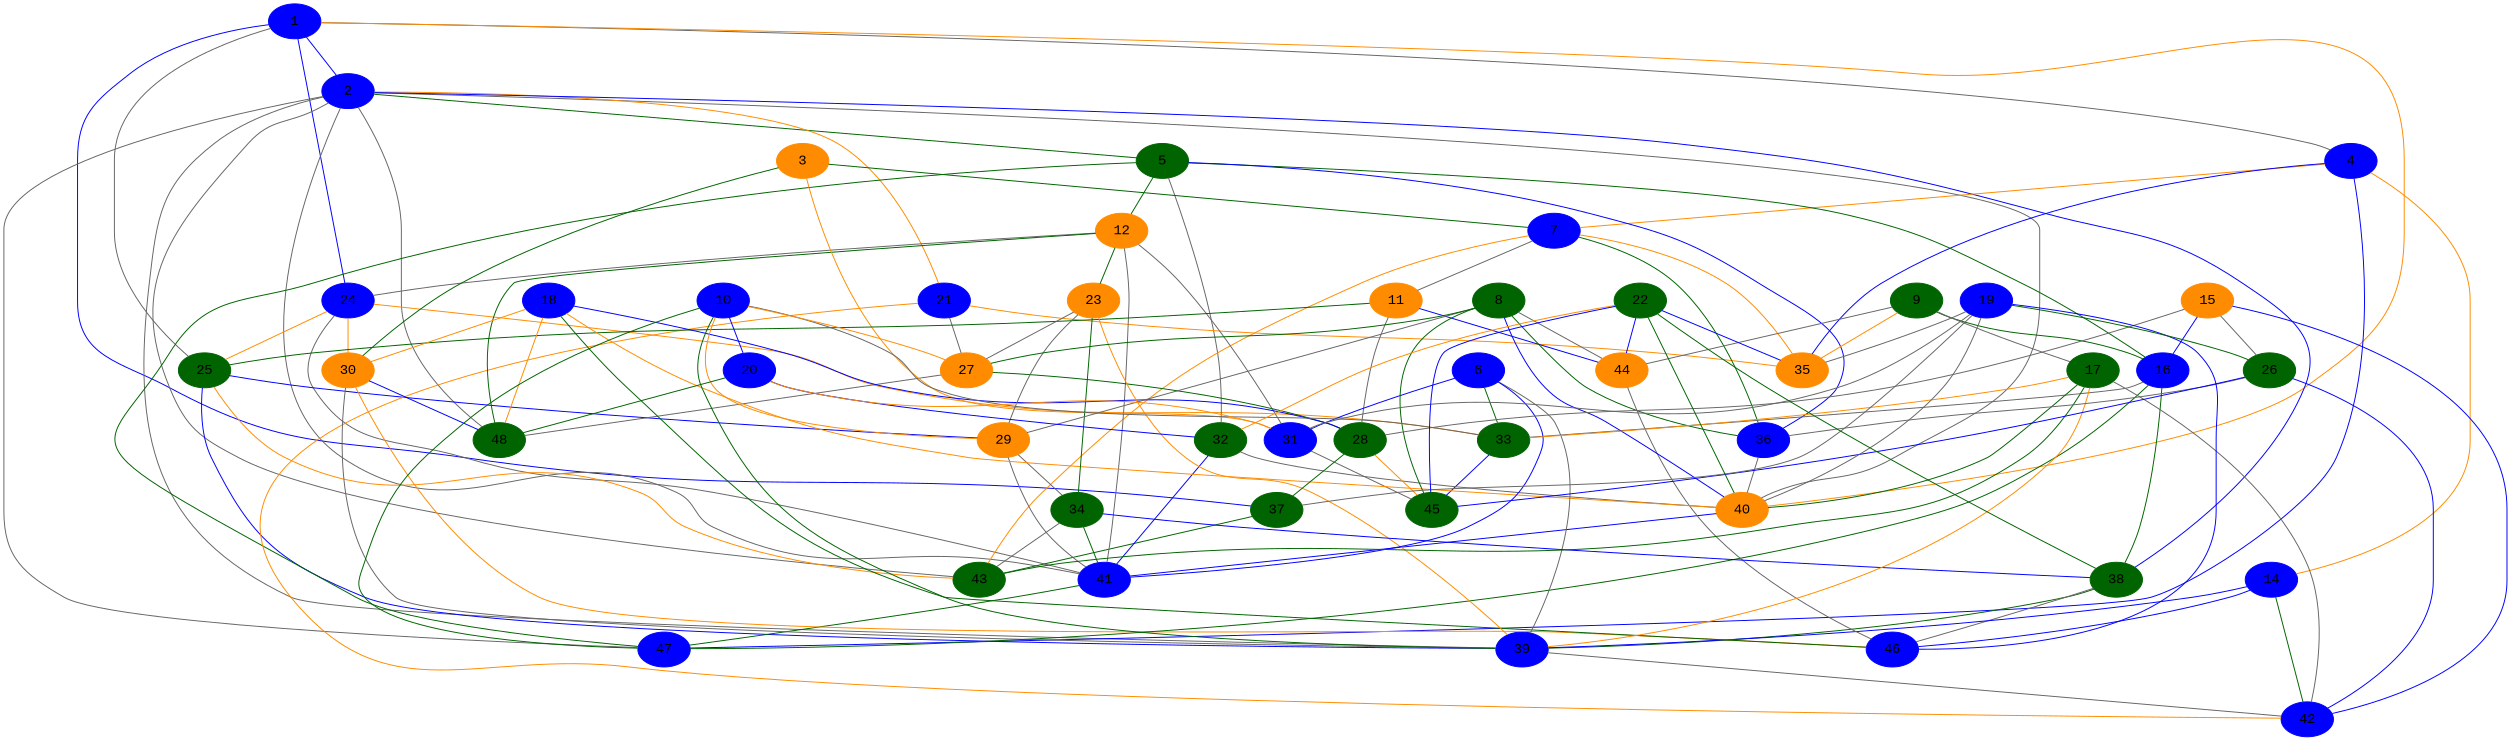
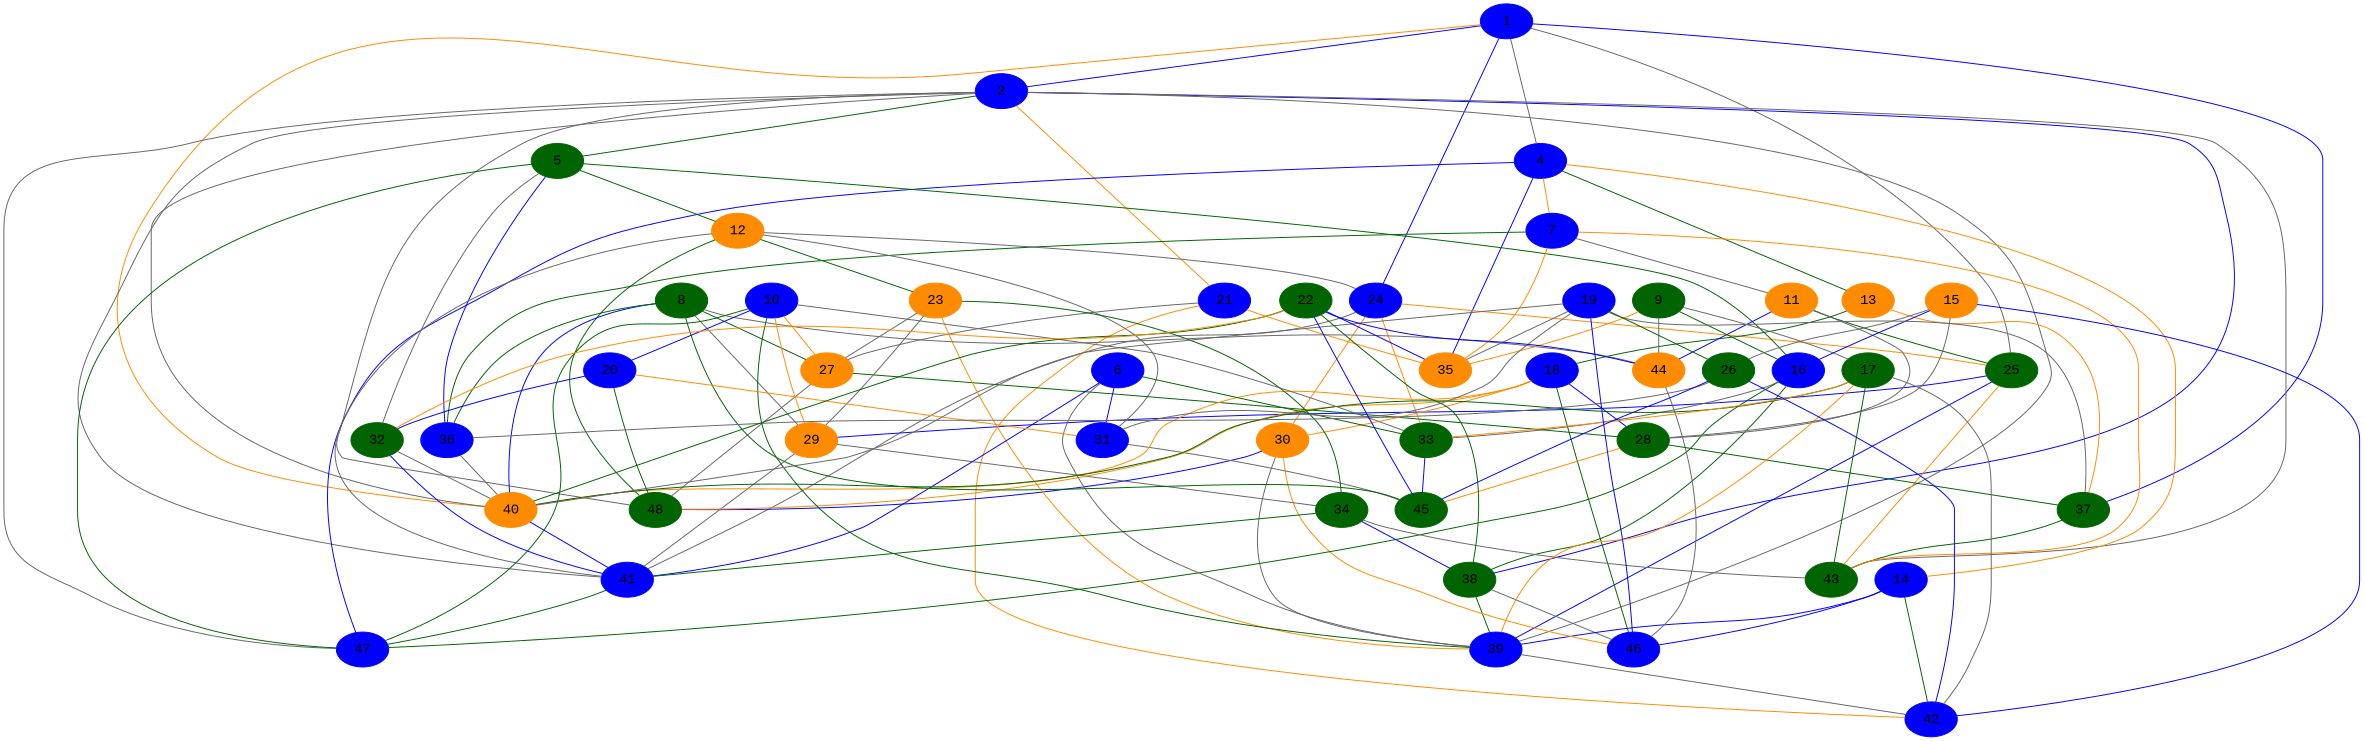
node "3": removed
node "13": added
